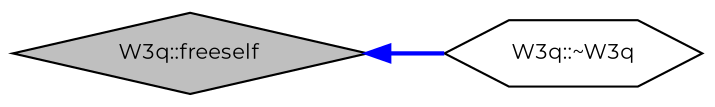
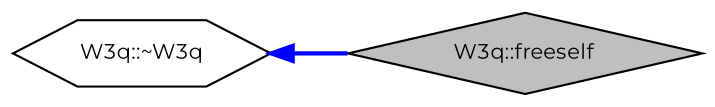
edge "W3q::~W3q" -> "W3q::freeself": reversed
